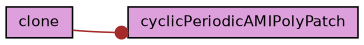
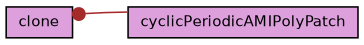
edge "clone" -> "cyclicPeriodicAMIPolyPatch": reversed
